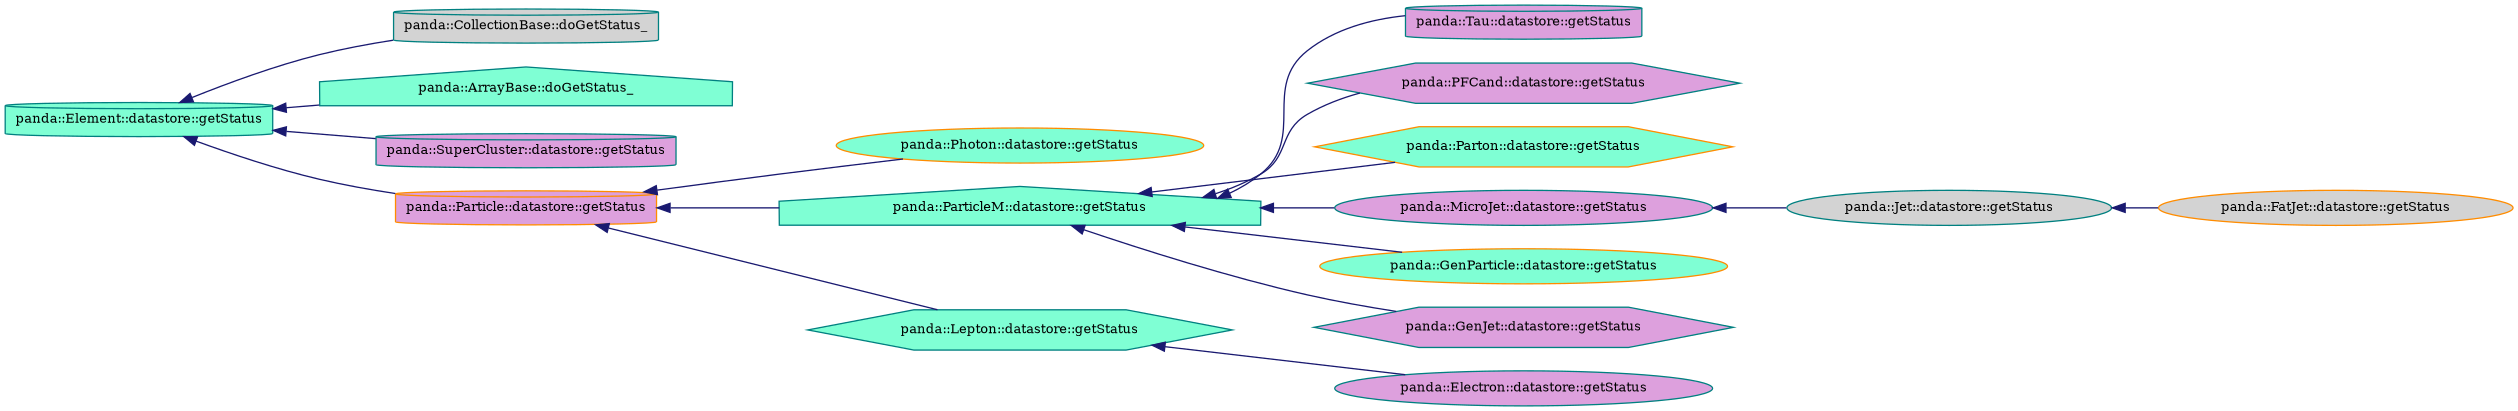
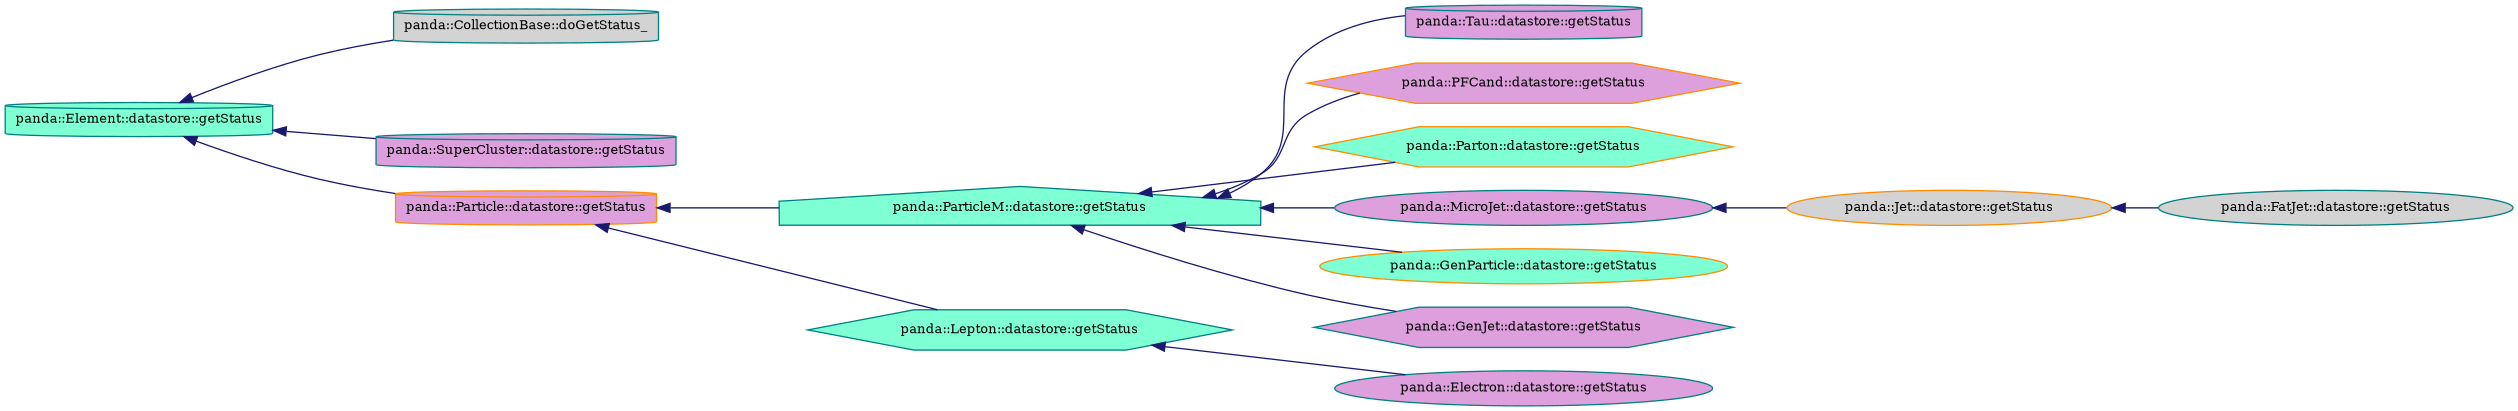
node "panda::PFCand::datastore::getStatus": color teal -> darkorange
node "panda::ArrayBase::doGetStatus_": removed
node "panda::Photon::datastore::getStatus": removed
node "panda::Jet::datastore::getStatus": color teal -> darkorange
node "panda::FatJet::datastore::getStatus": color darkorange -> teal
